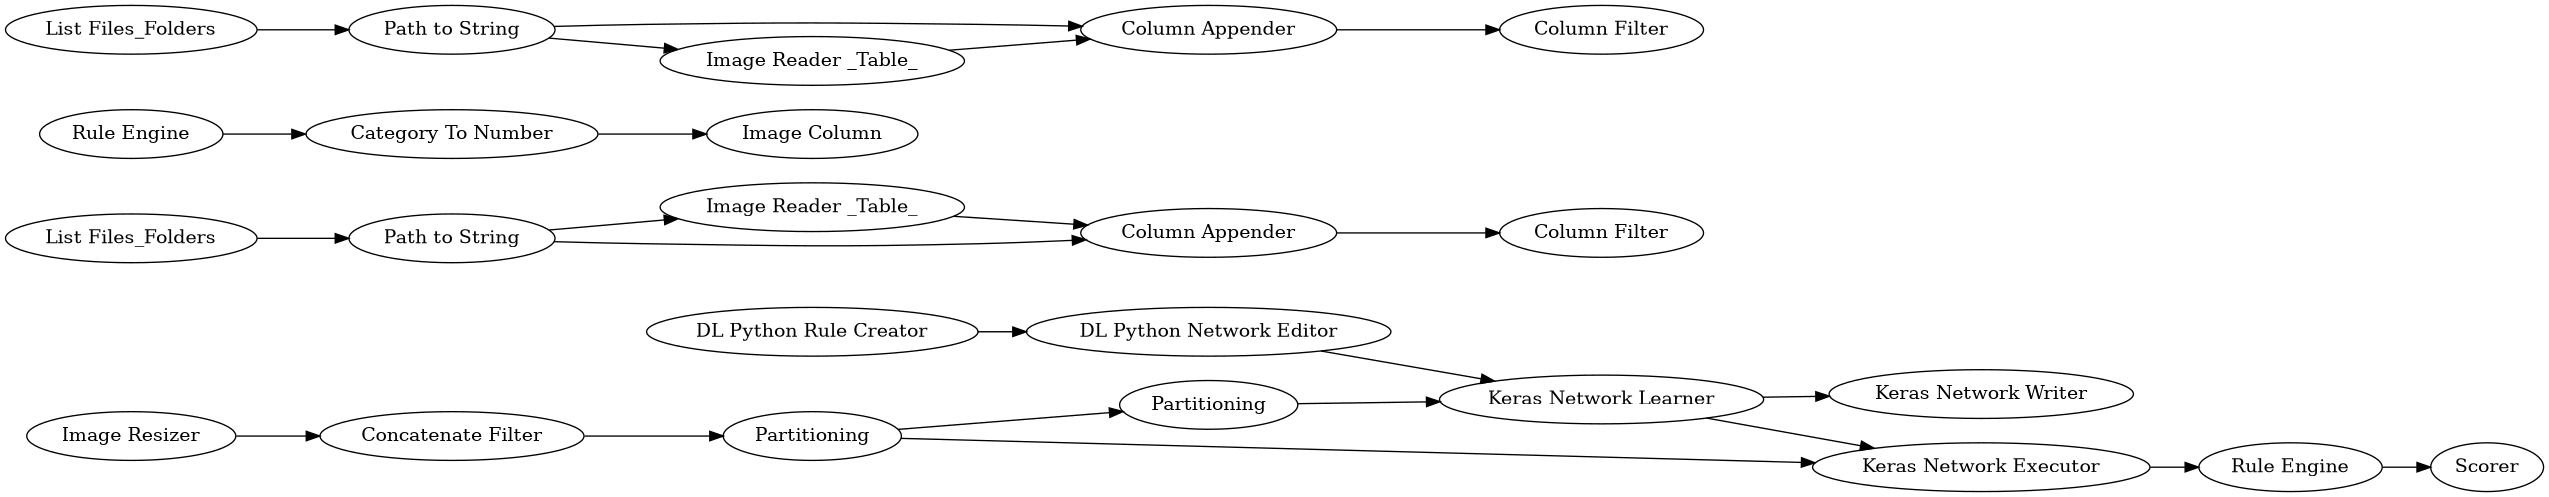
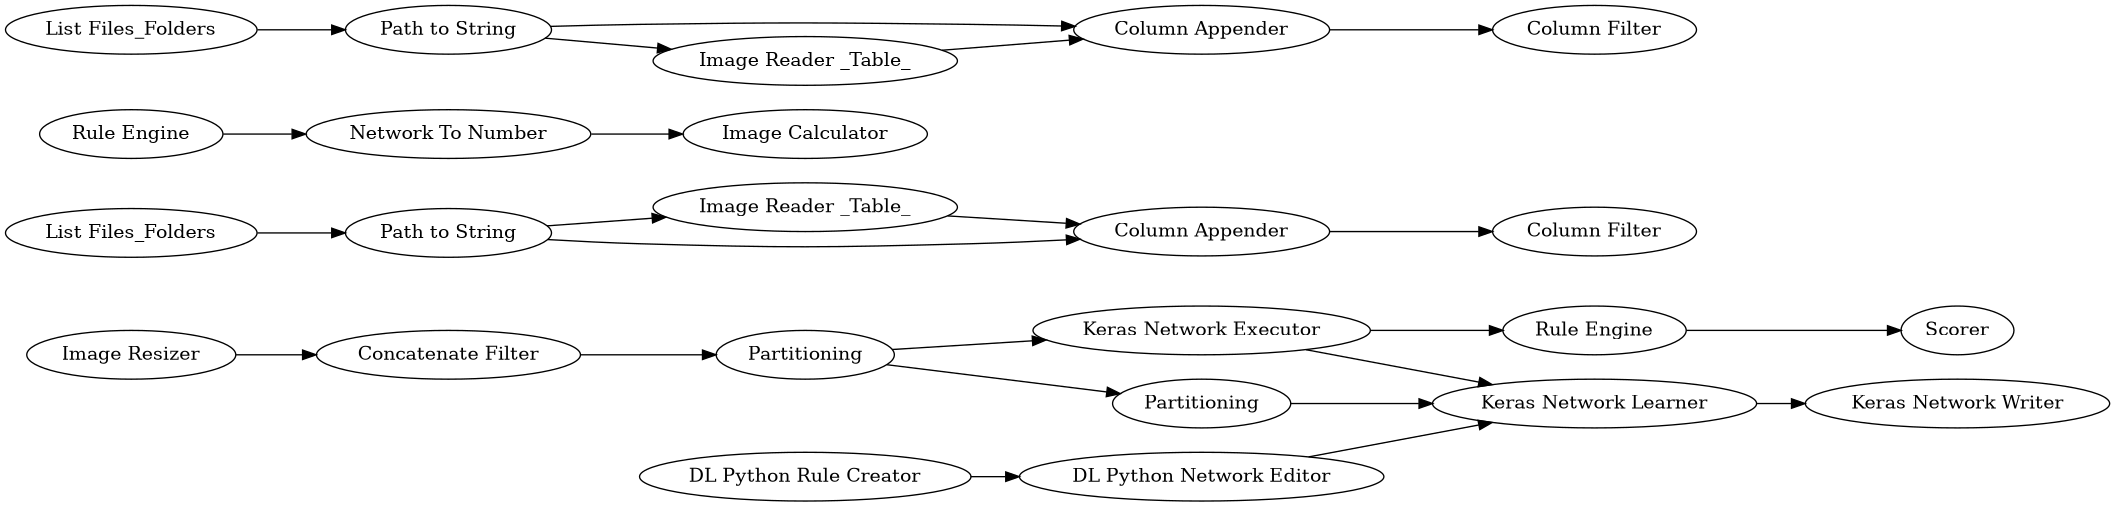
node "Category To Number": label "Category To Number" -> "Network To Number"
node "Image Column": label "Image Column" -> "Image Calculator"
edge "Keras Network Learner" -> "Keras Network Executor": reversed
